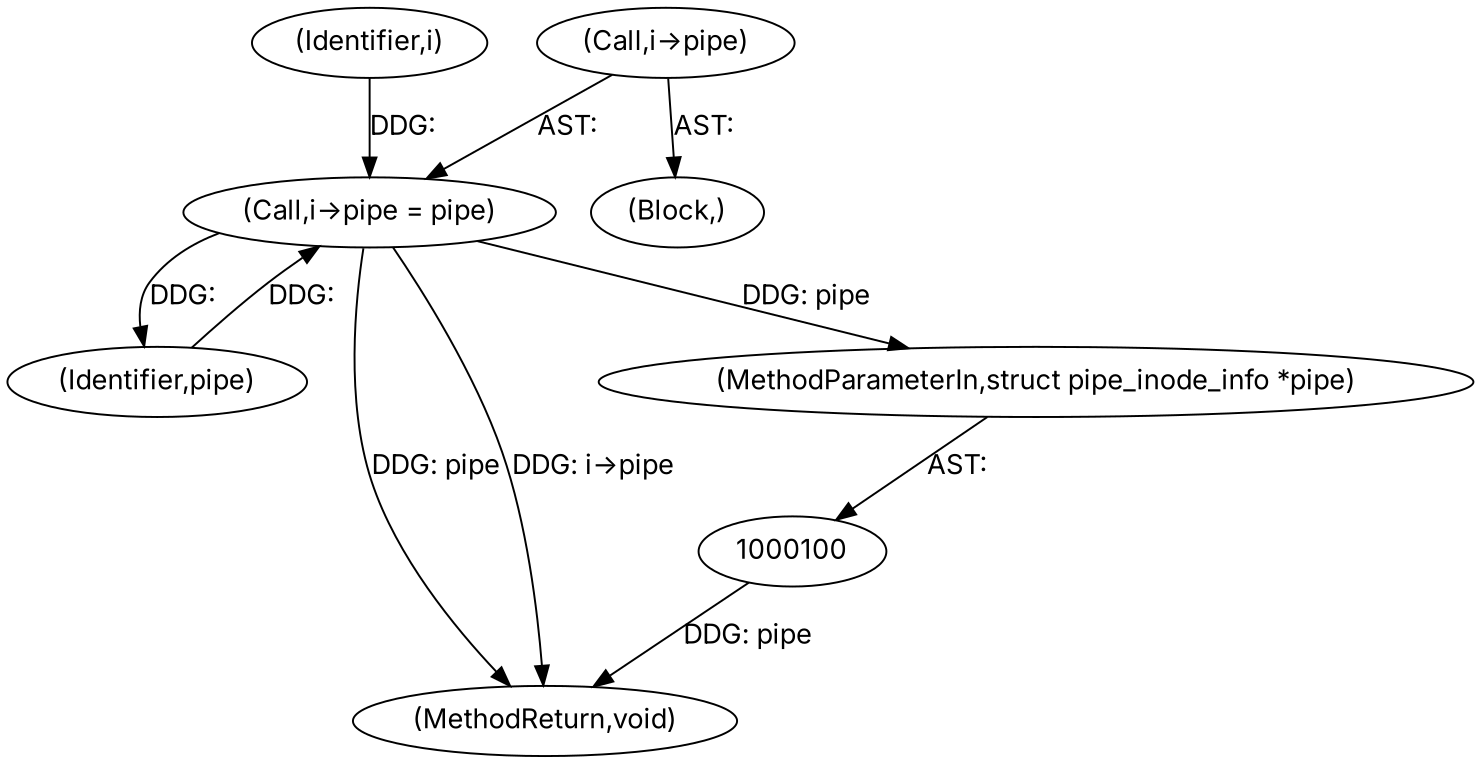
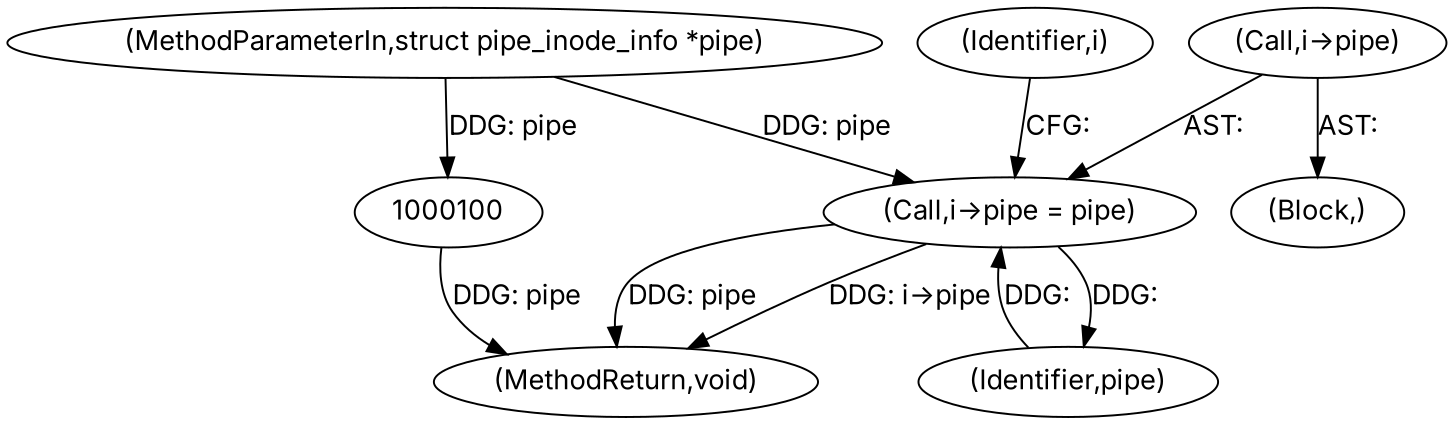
edge "(Identifier,i)" -> "(Call,i->pipe = pipe)": label "DDG: " -> "CFG: "
edge "(Call,i->pipe = pipe)" -> "(MethodParameterIn,struct pipe_inode_info *pipe)": reversed
edge "(MethodParameterIn,struct pipe_inode_info *pipe)" -> "1000100": label "AST: " -> "DDG: pipe"
